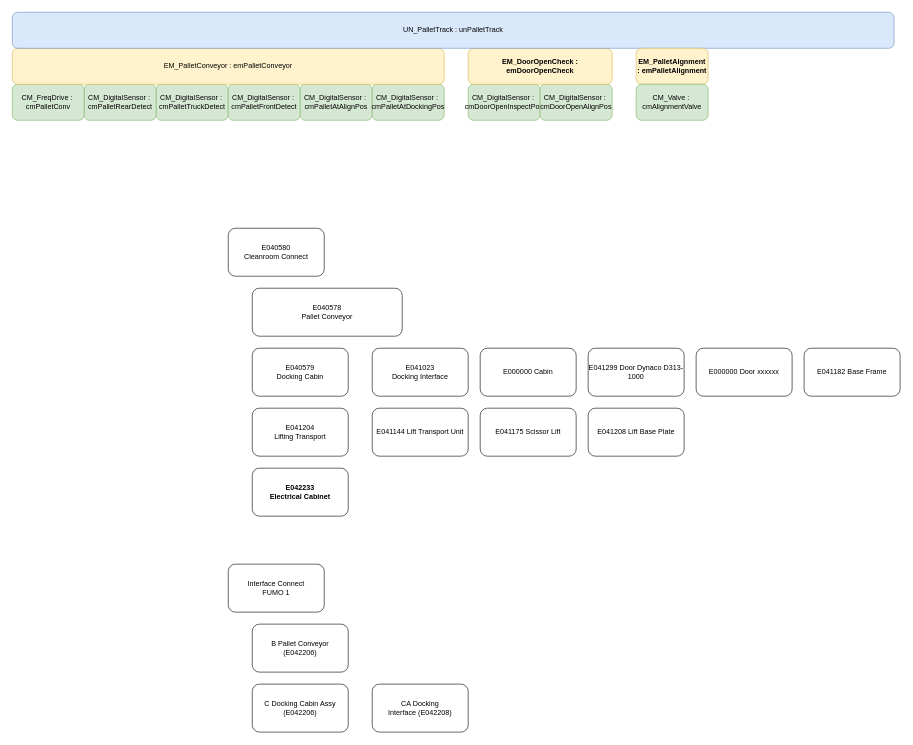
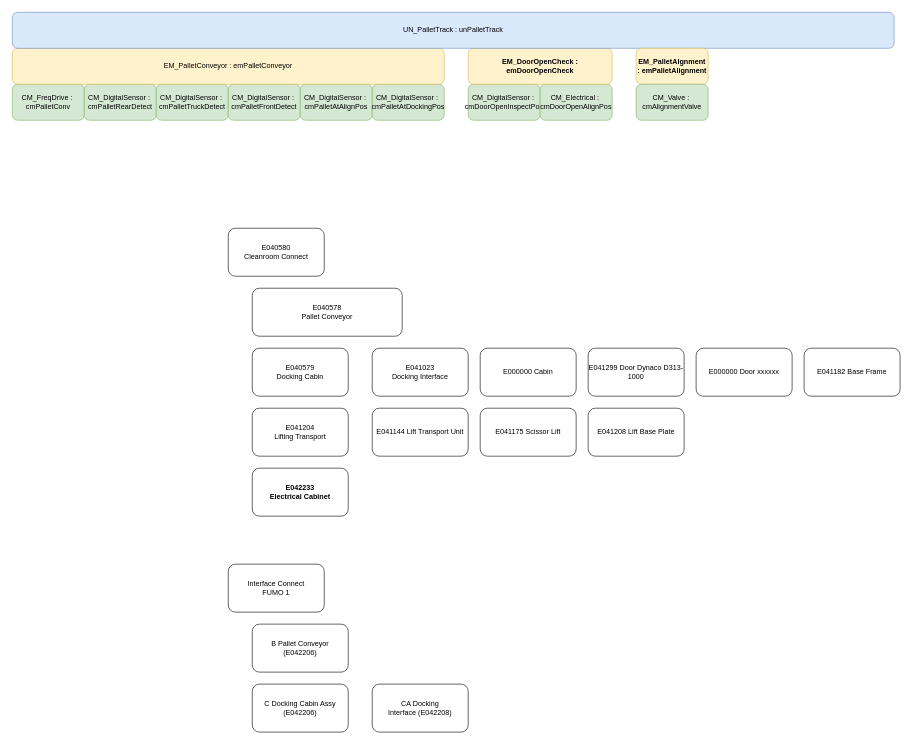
node "CM_DigitalSensor : cmDoorOpenAlignPos": label "CM_DigitalSensor : cmDoorOpenAlignPos" -> "CM_Electrical : cmDoorOpenAlignPos"
